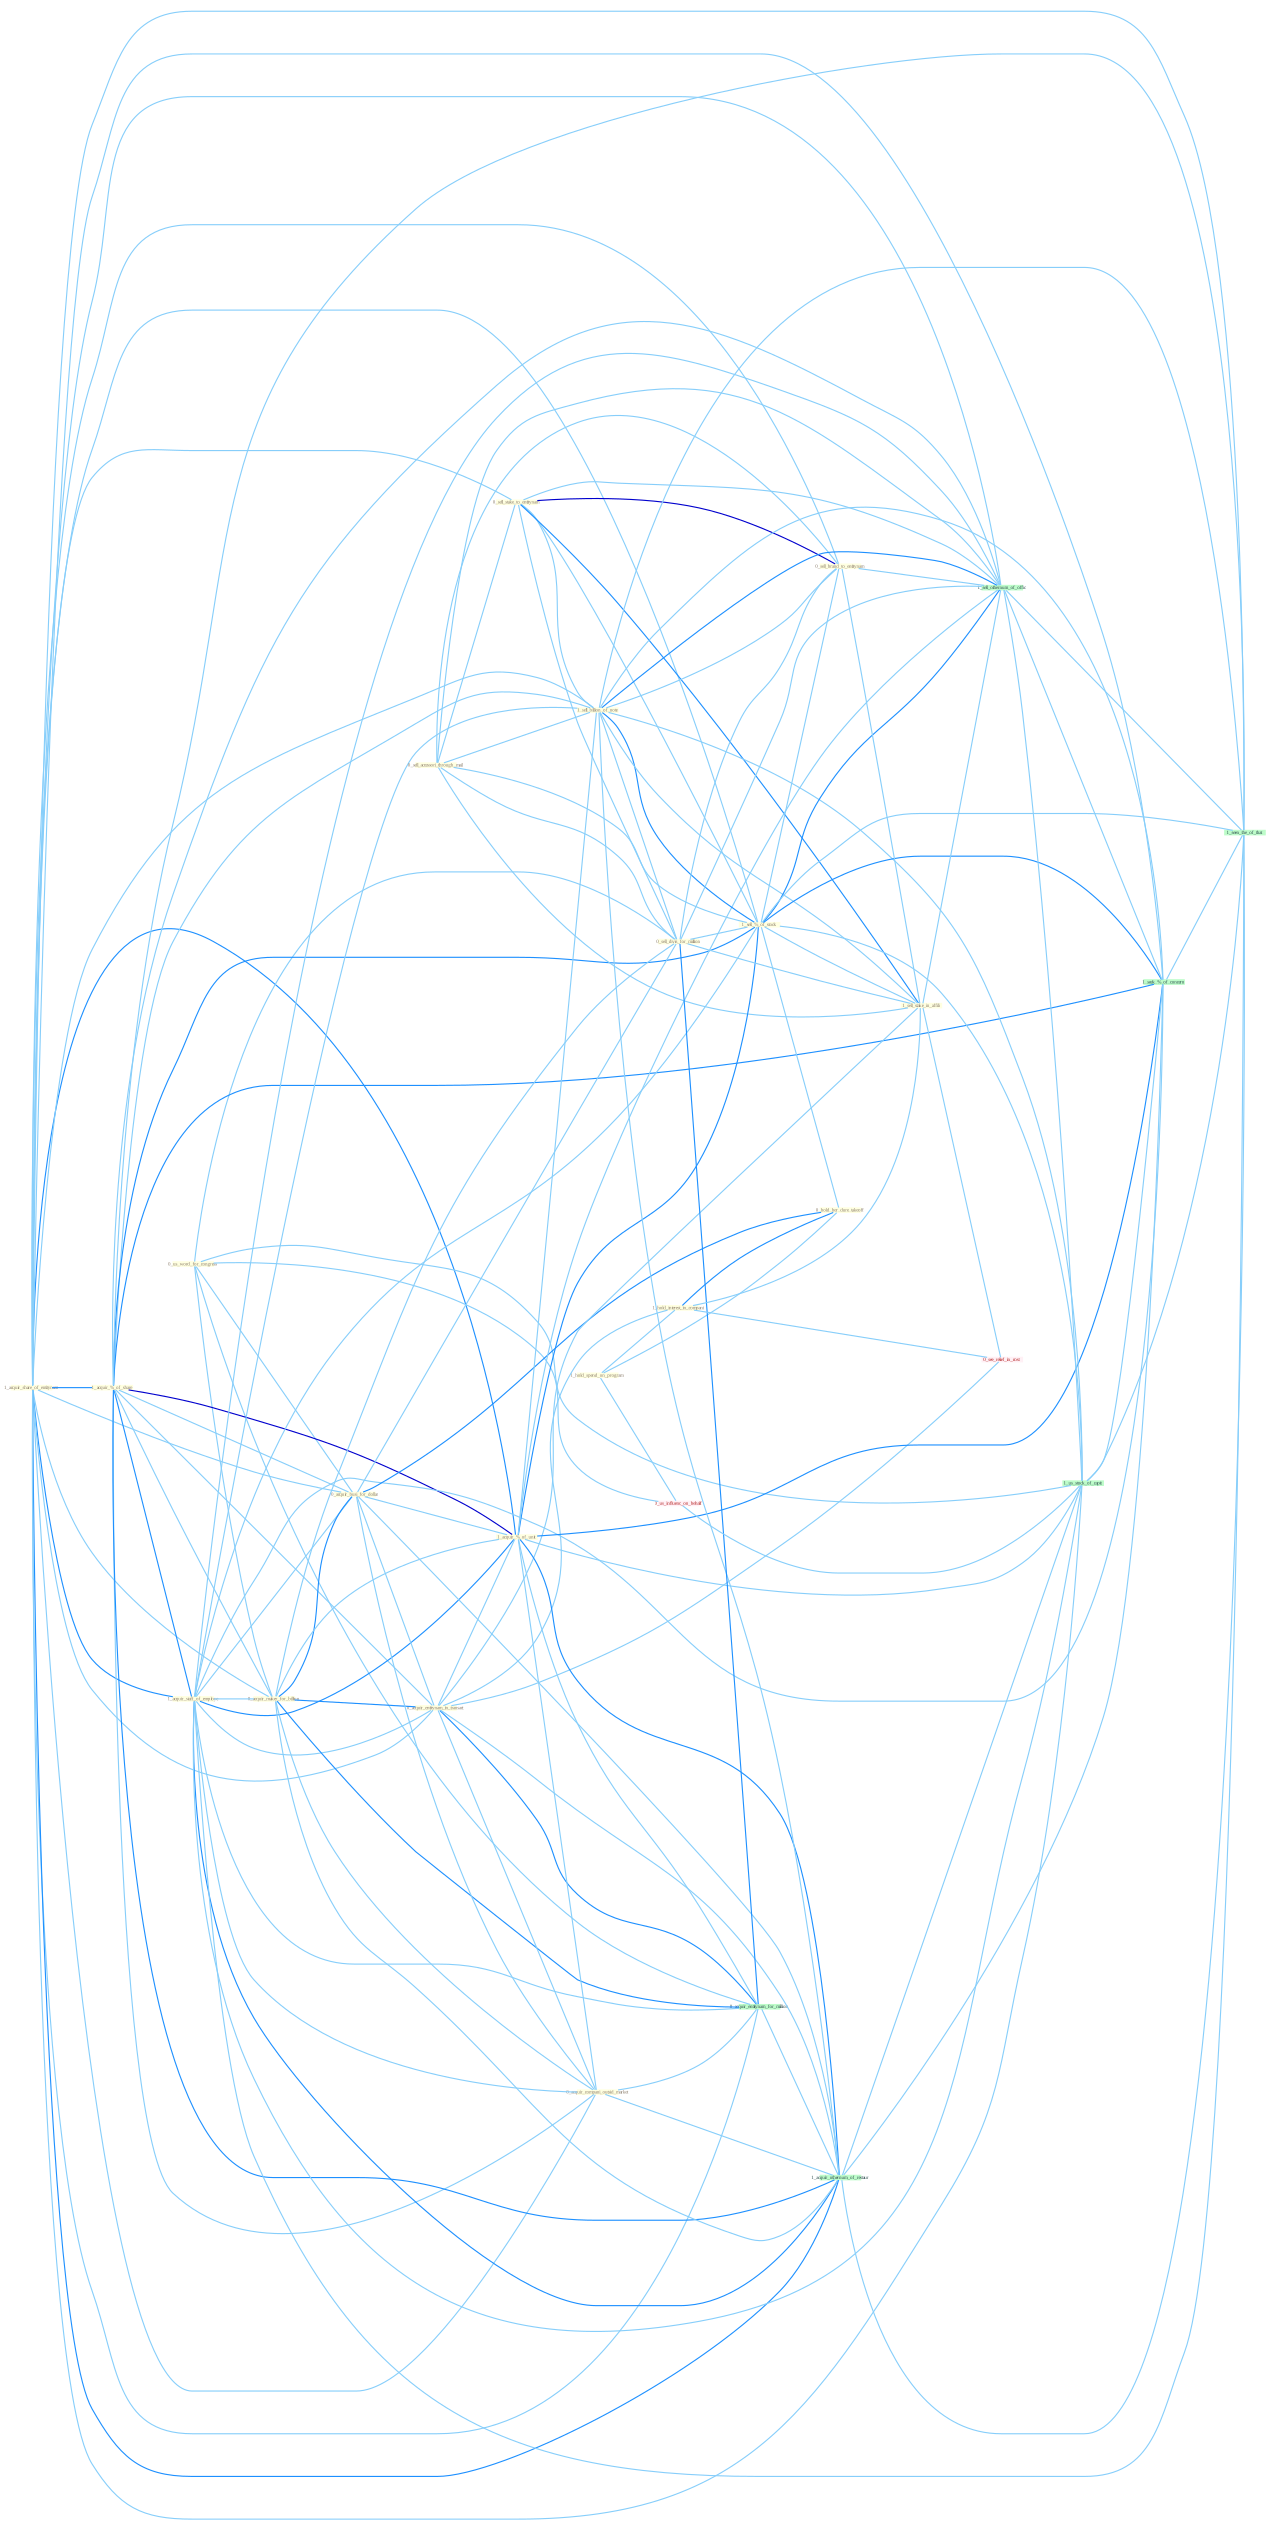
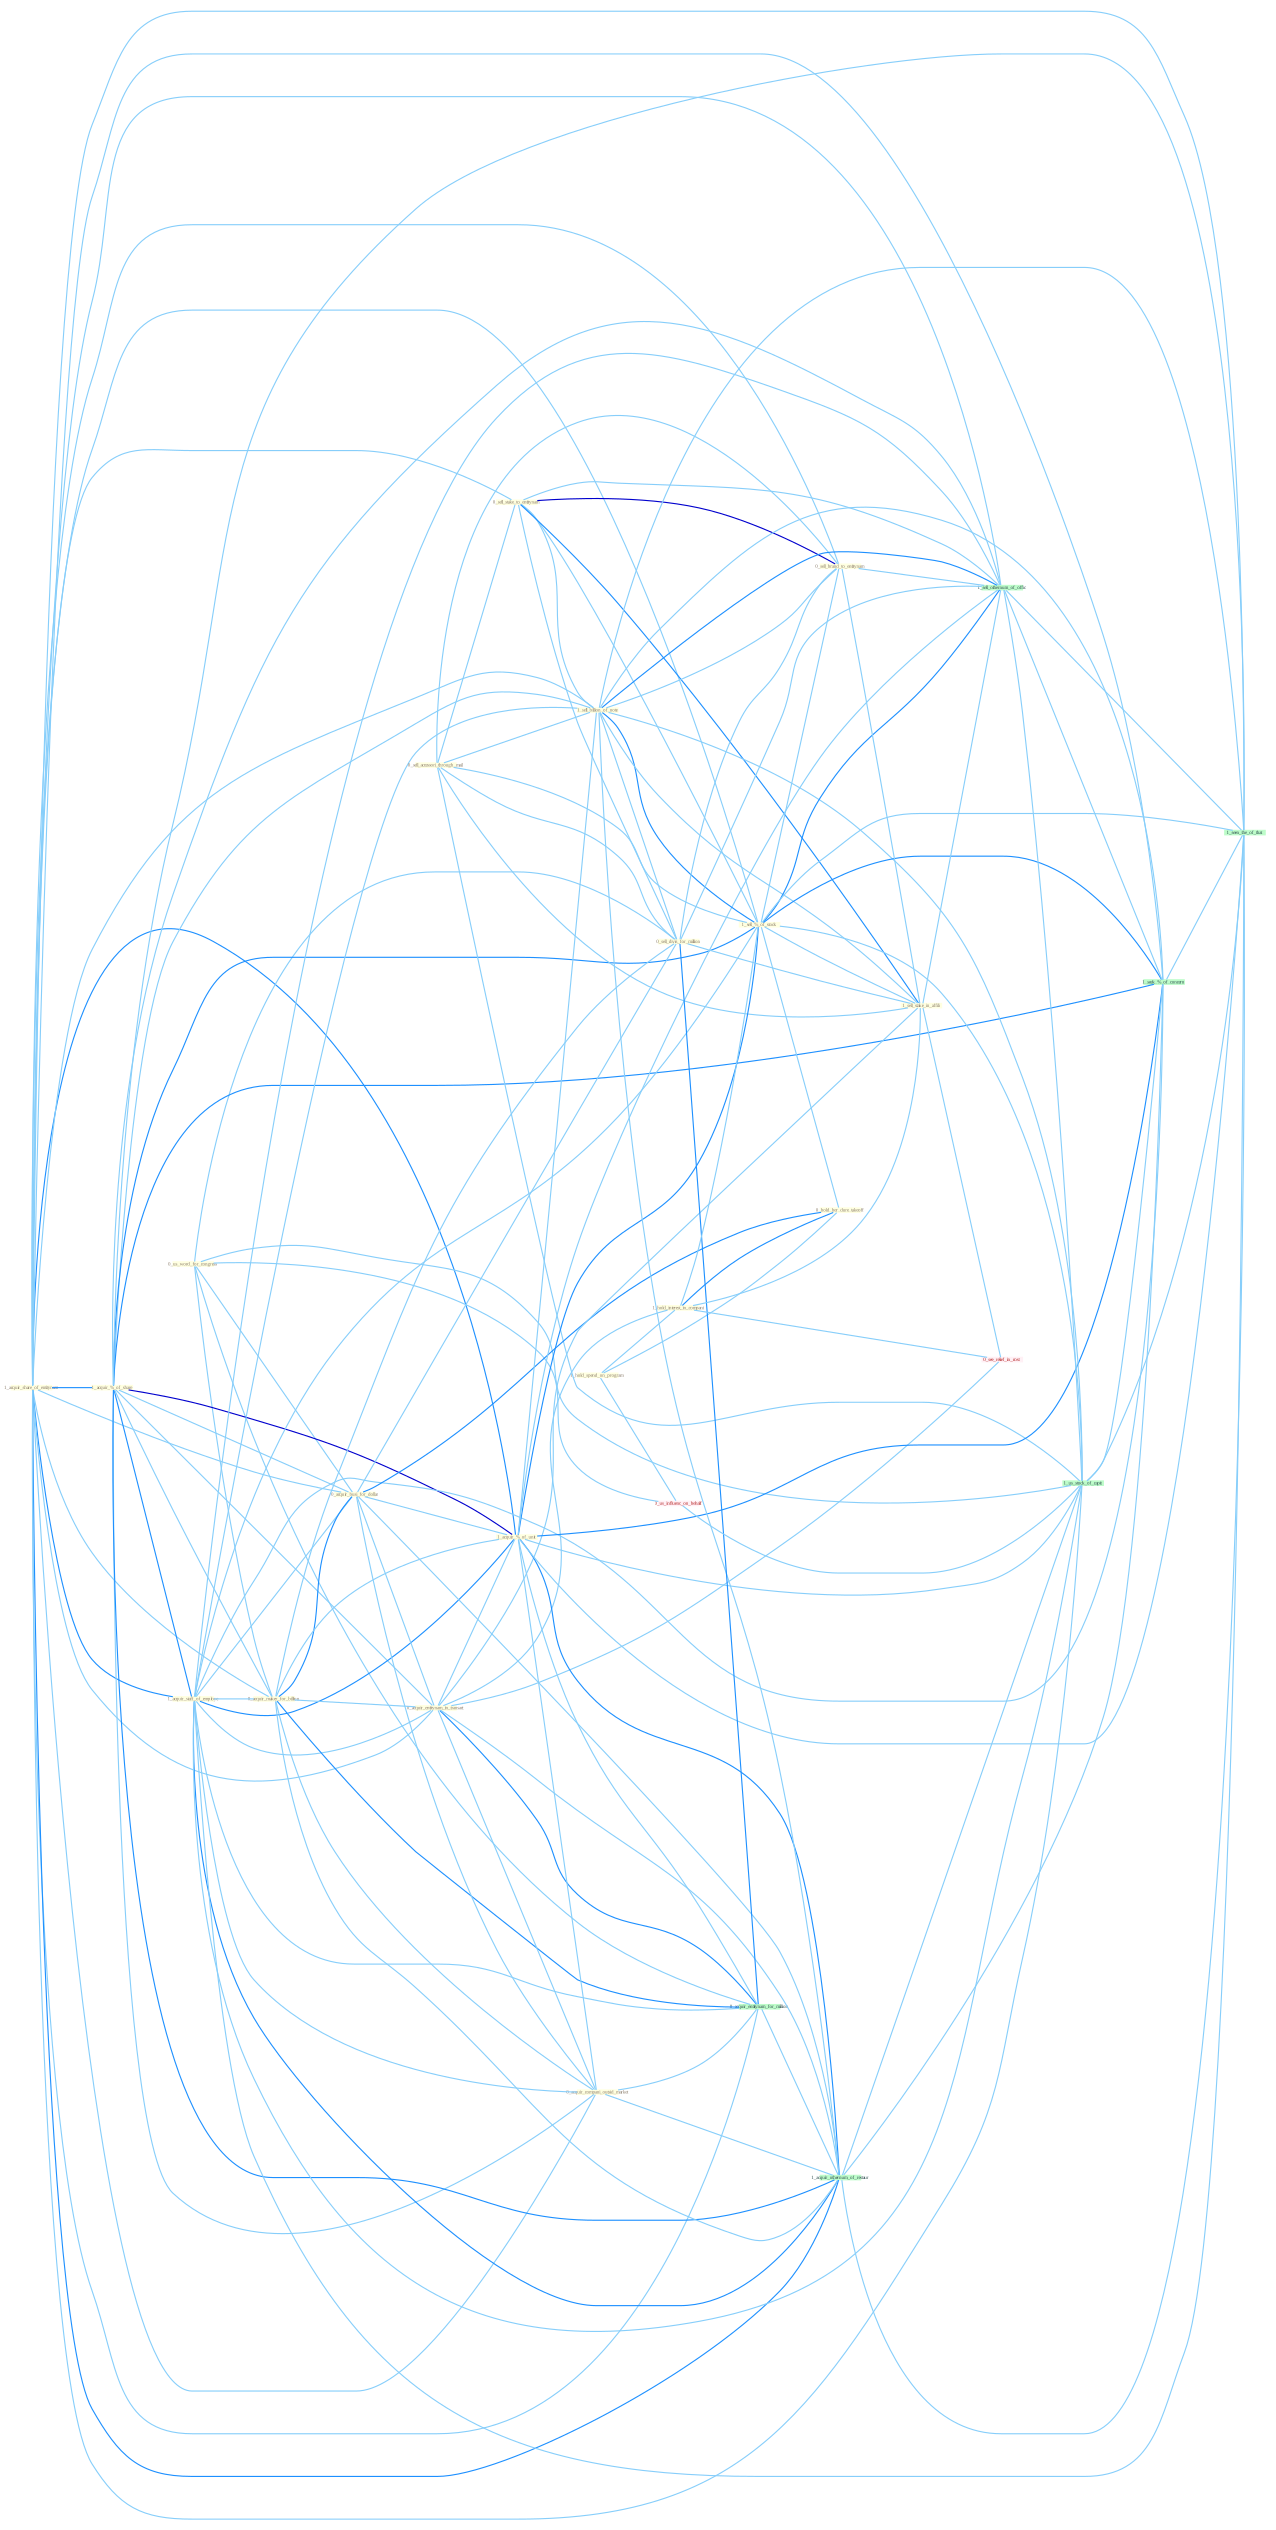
edge "1_sell_othernum_of_offic" -- "0_sell_accessori_through_mail": now "1_us_stock_of_capit" -- "0_sell_accessori_through_mail"
edge "1_sell_%_of_stock" -- "0_sell_divis_for_million": now "1_sell_%_of_stock" -- "1_hold_interest_in_compani"
edge "1_seen_the_of_that" -- "1_acquir_%_of_unit": added
edge "0_acquir_maker_for_billion" -- "0_acquir_entitynam_in_transact": color #1e90ff -> #87cefa
